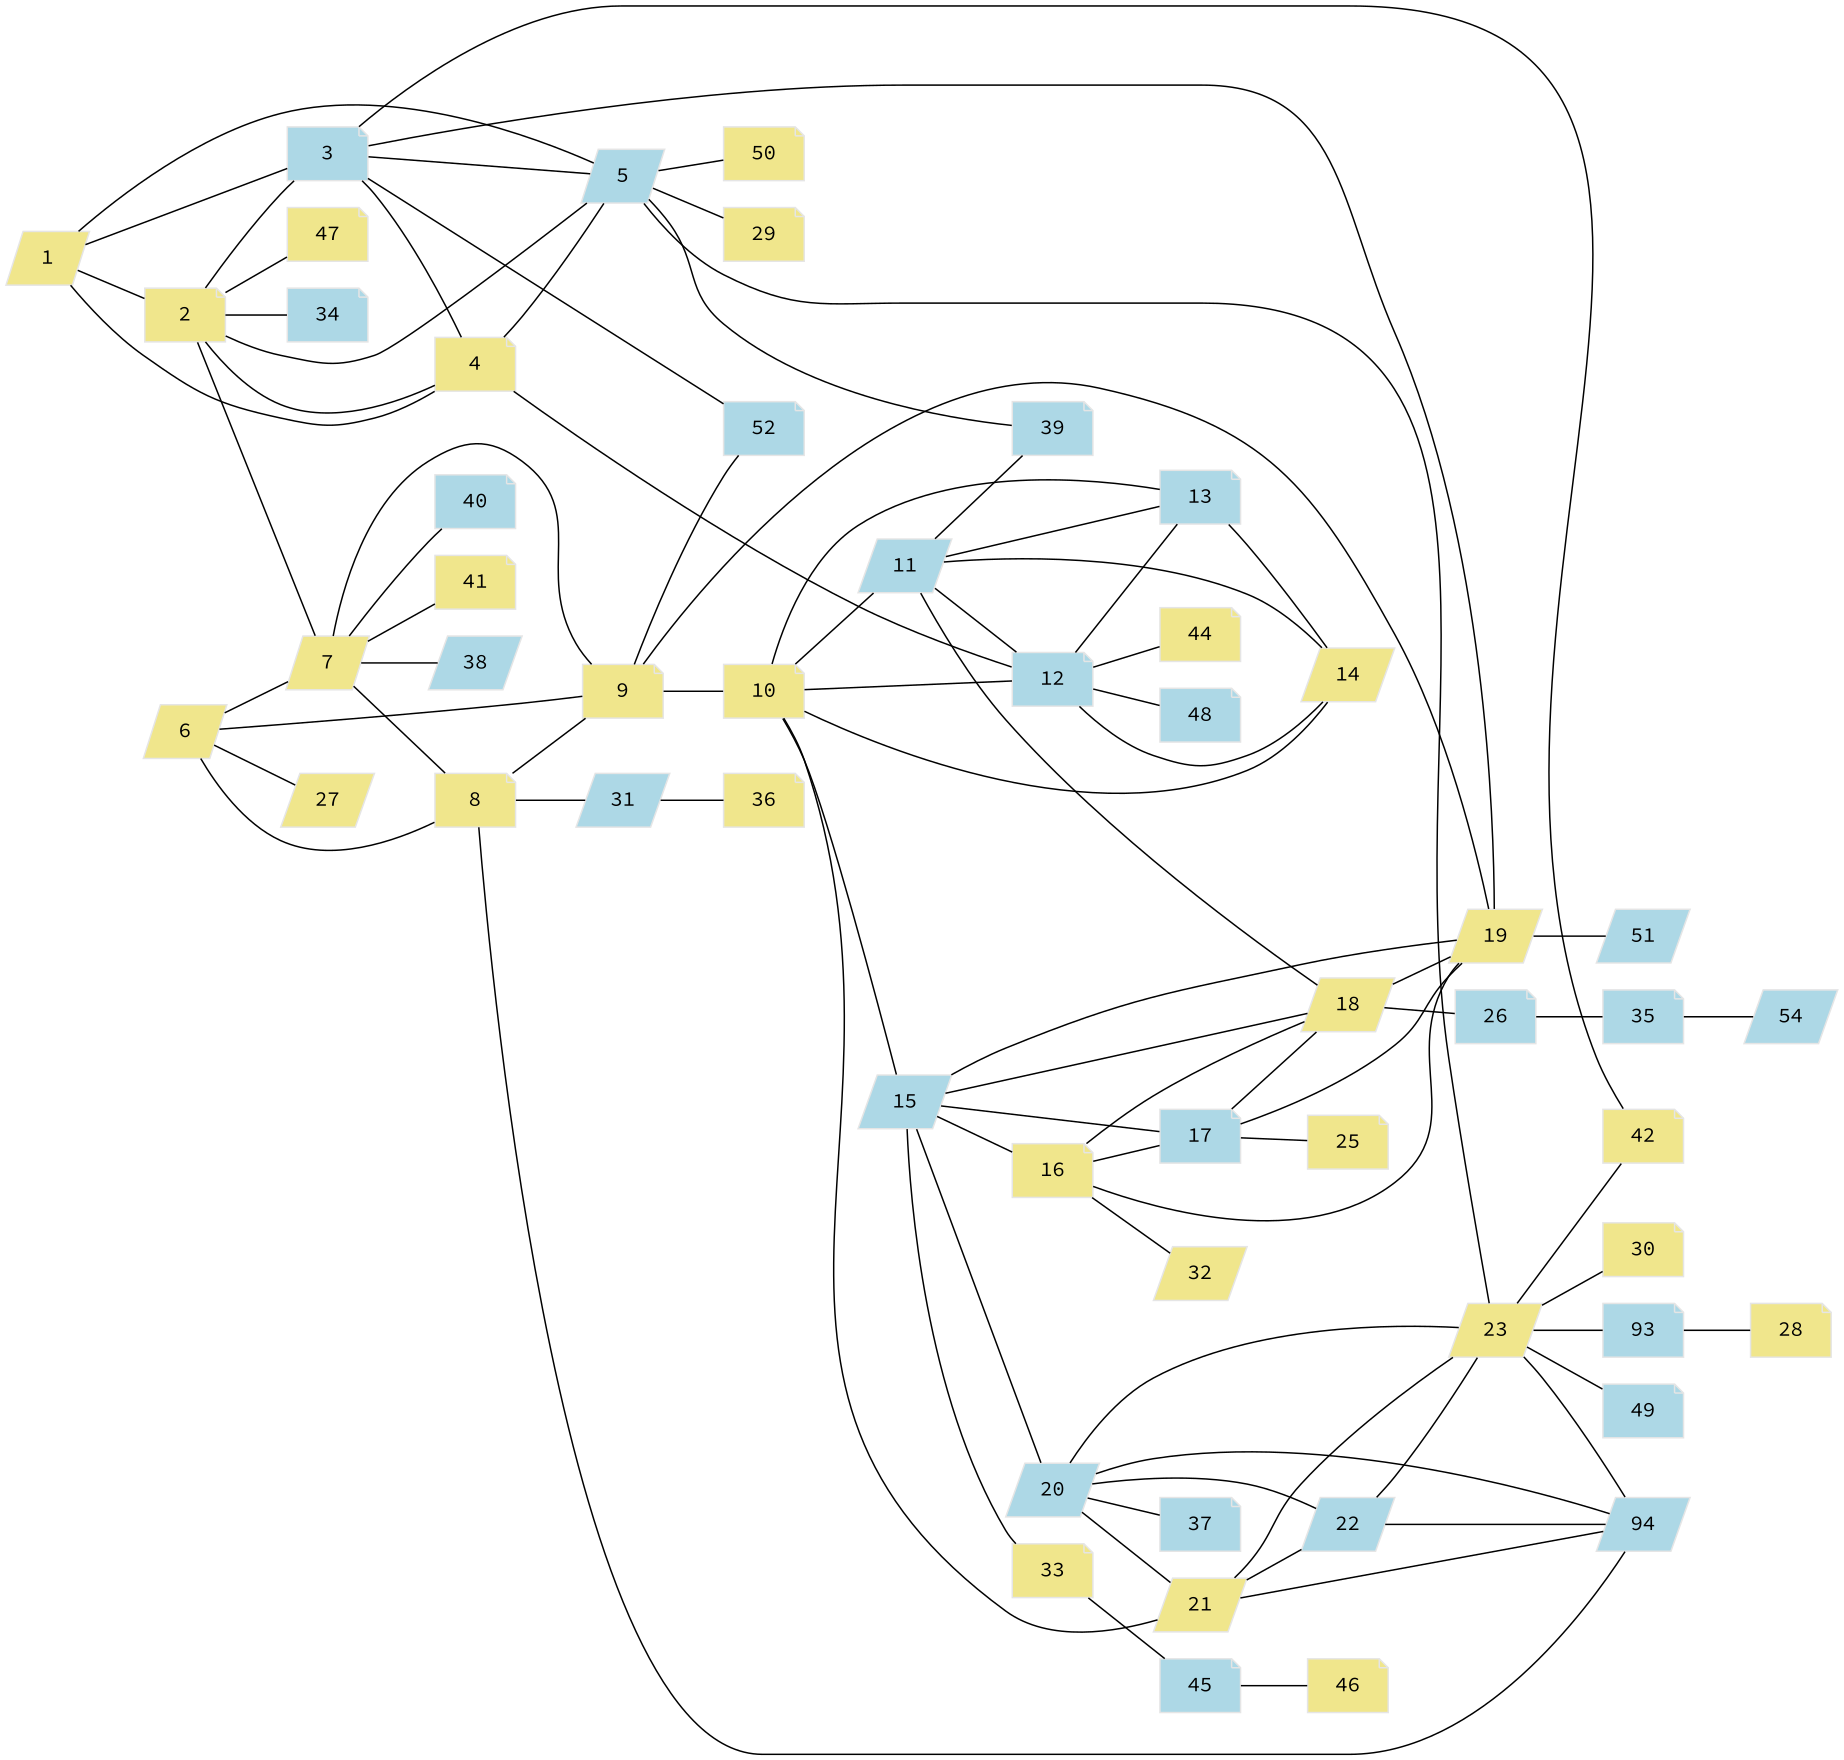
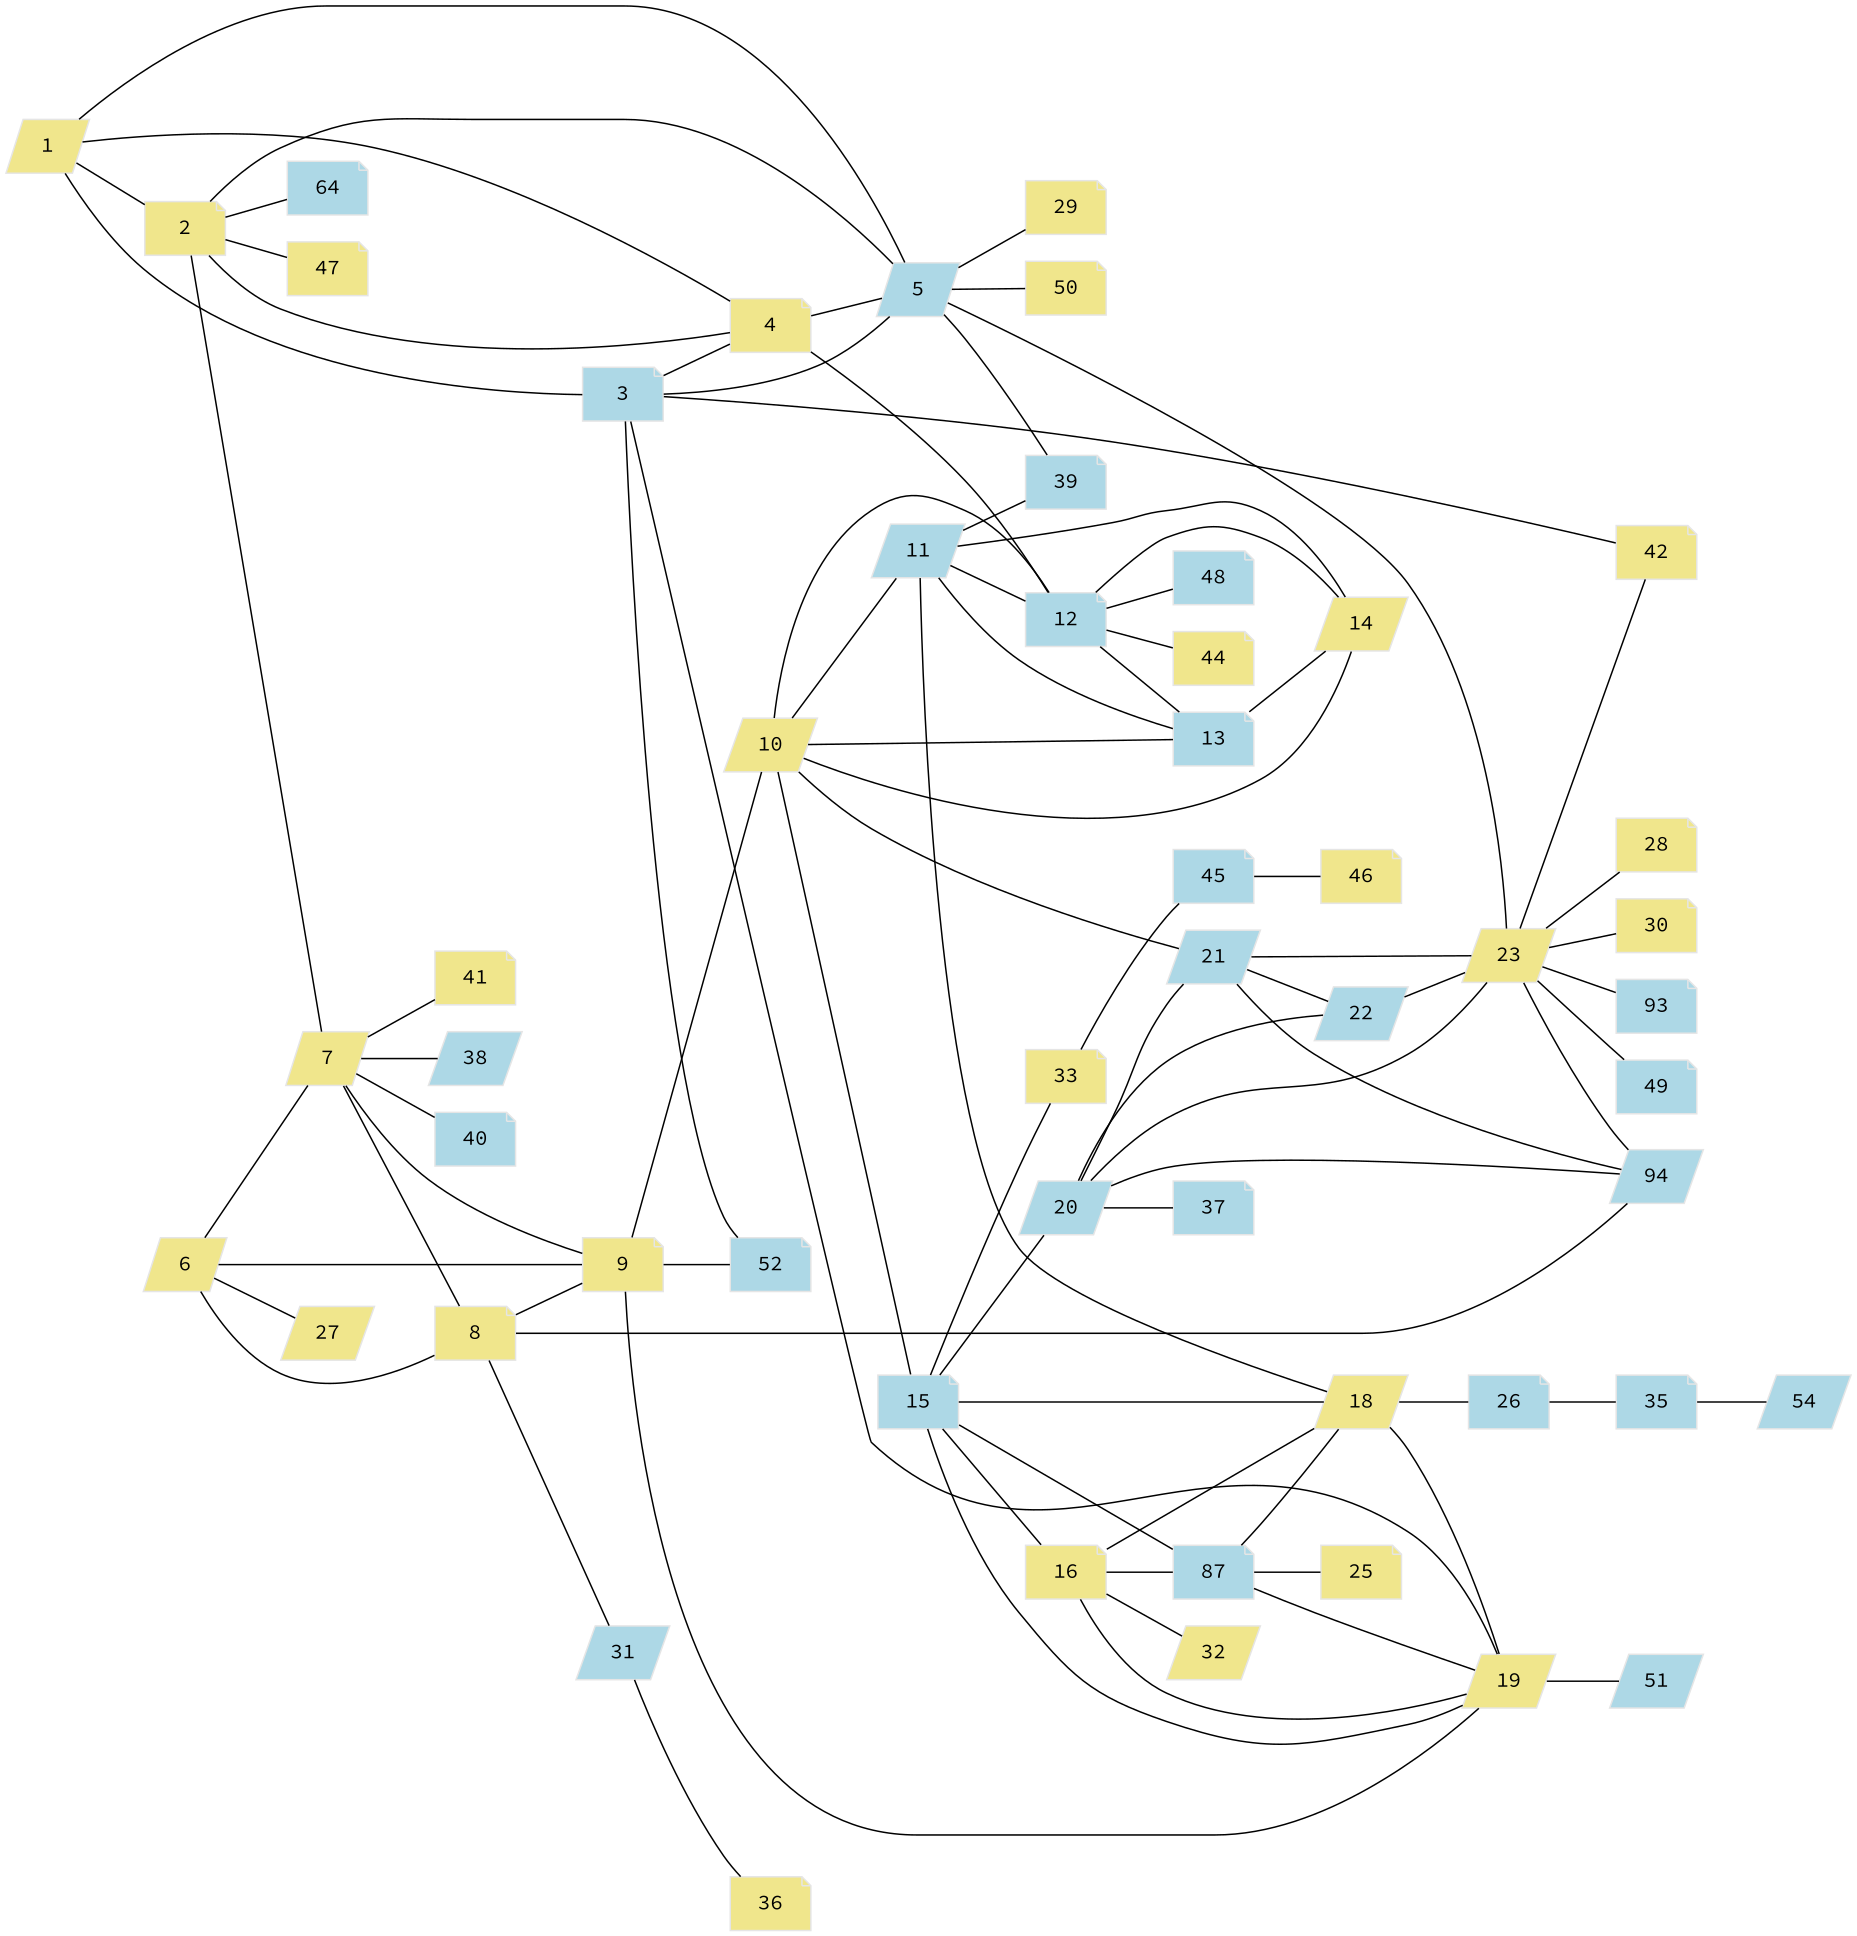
edge "3" -- "2": removed
node "34": label "34" -> "64"
node "10": shape note -> parallelogram
node "15": shape parallelogram -> note
node "17": label "17" -> "87"
edge "93" -- "28": now "23" -- "28"
edge "22" -- "94": removed
node "21": fillcolor khaki -> lightblue
